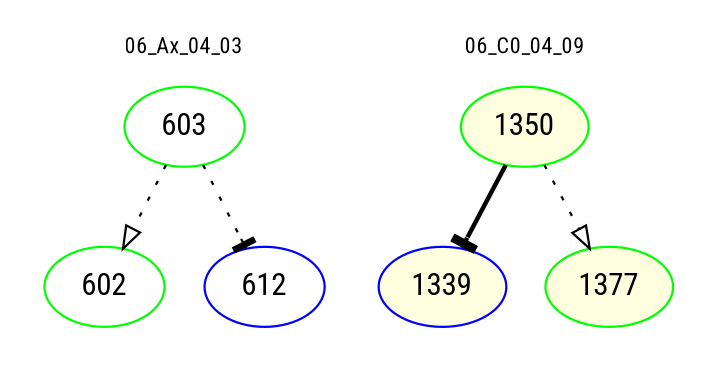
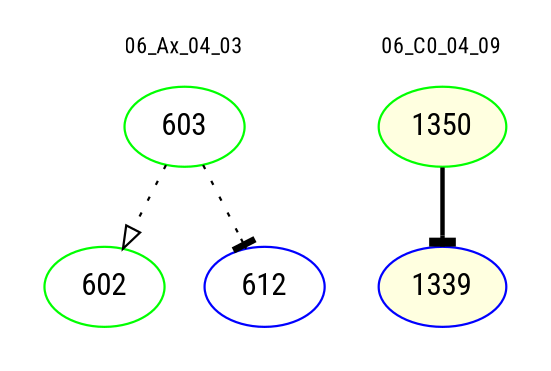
node "1377": removed
